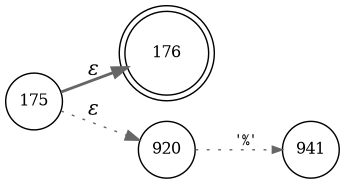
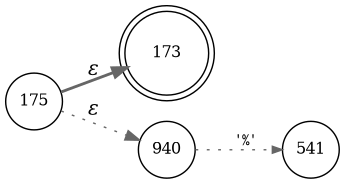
node "176": label "176" -> "173"
node "920": label "920" -> "940"
node "941": label "941" -> "541"
